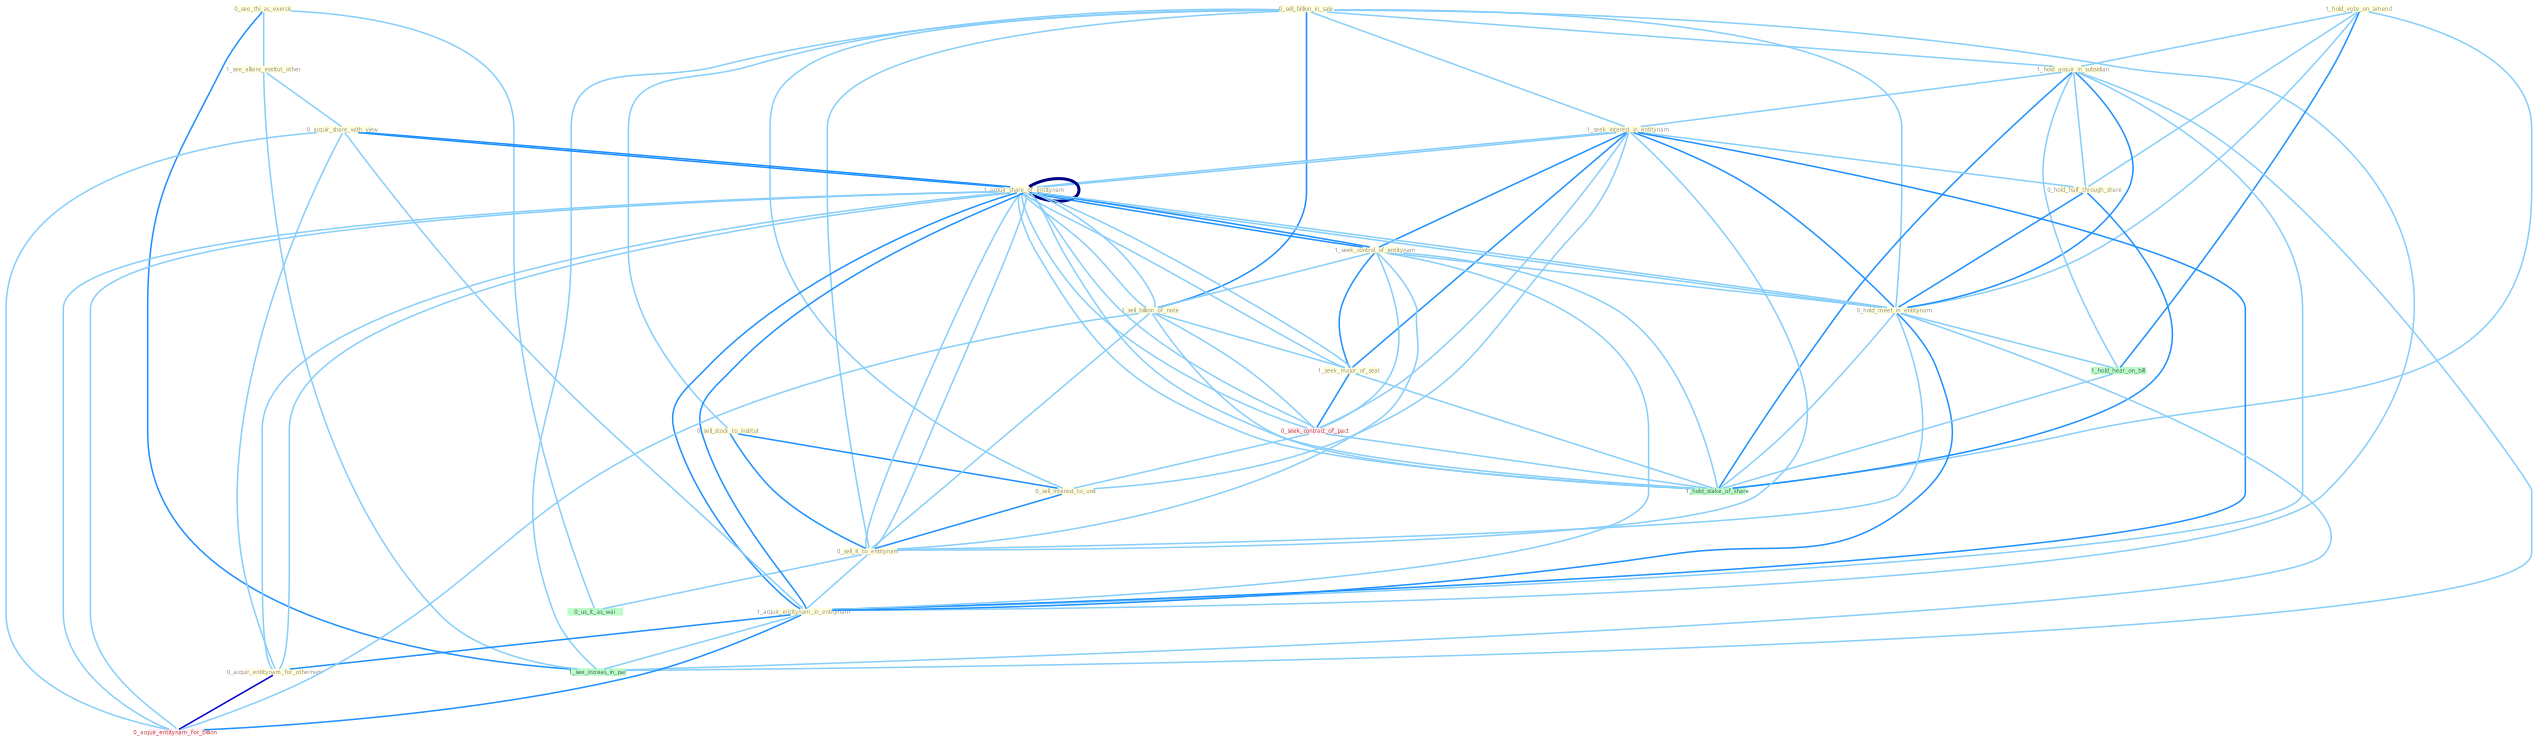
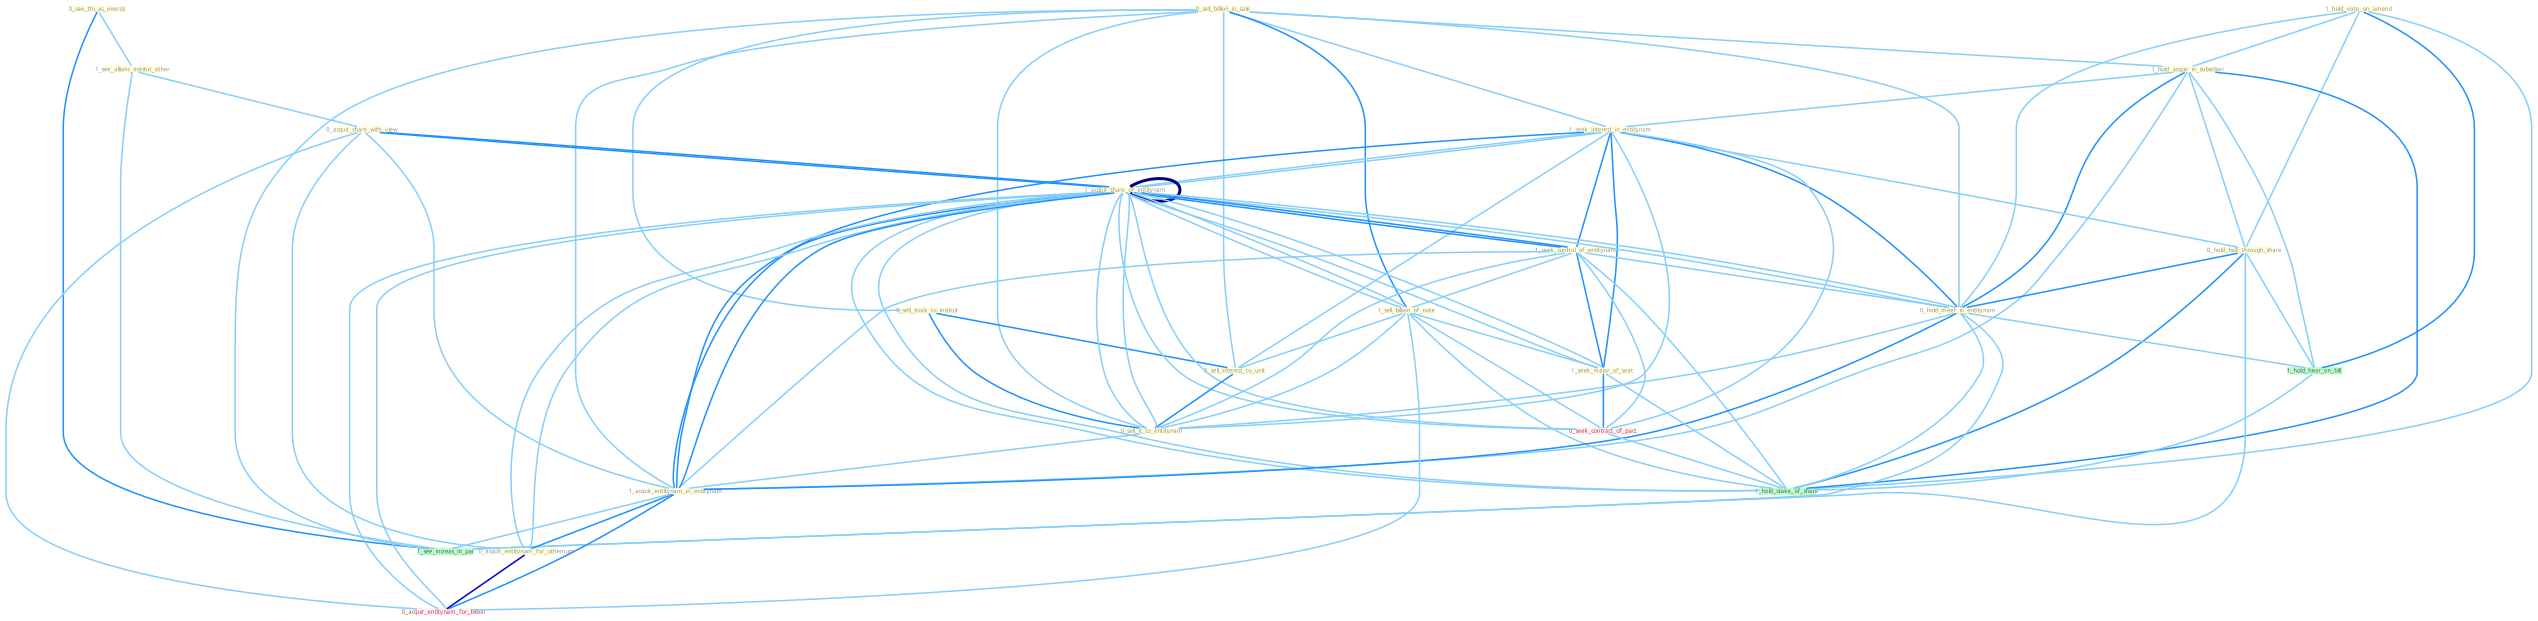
edge "0_hold_half_through_share" -- "1_hold_hear_on_bill": added
edge "0_seek_contract_of_pact" -- "0_sell_interest_to_unit": now "1_sell_billion_of_note" -- "0_sell_interest_to_unit"
node "0_us_it_as_wai": removed
edge "1_hold_acquir_in_subsidiari" -- "1_see_increas_in_pai": now "0_hold_half_through_share" -- "1_see_increas_in_pai"
